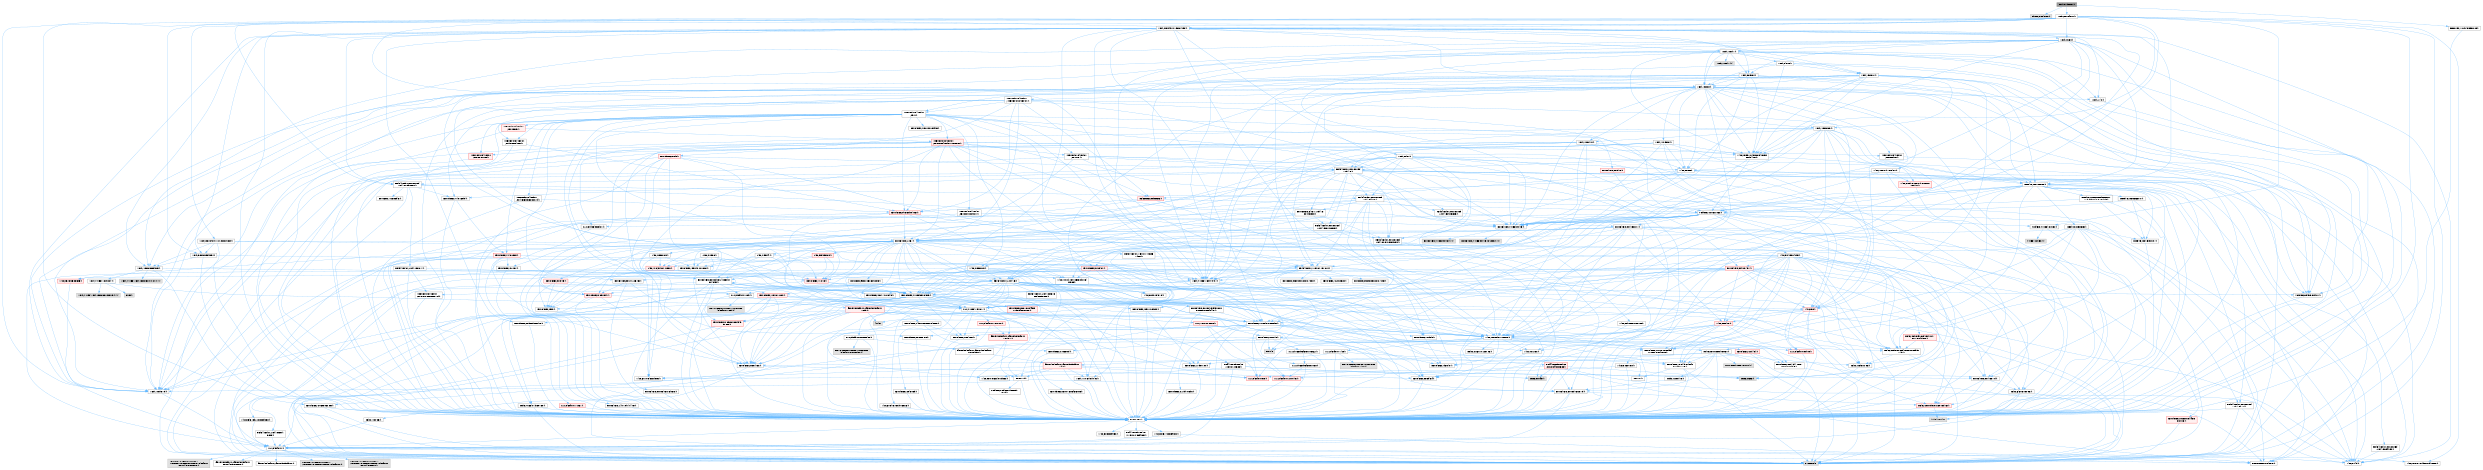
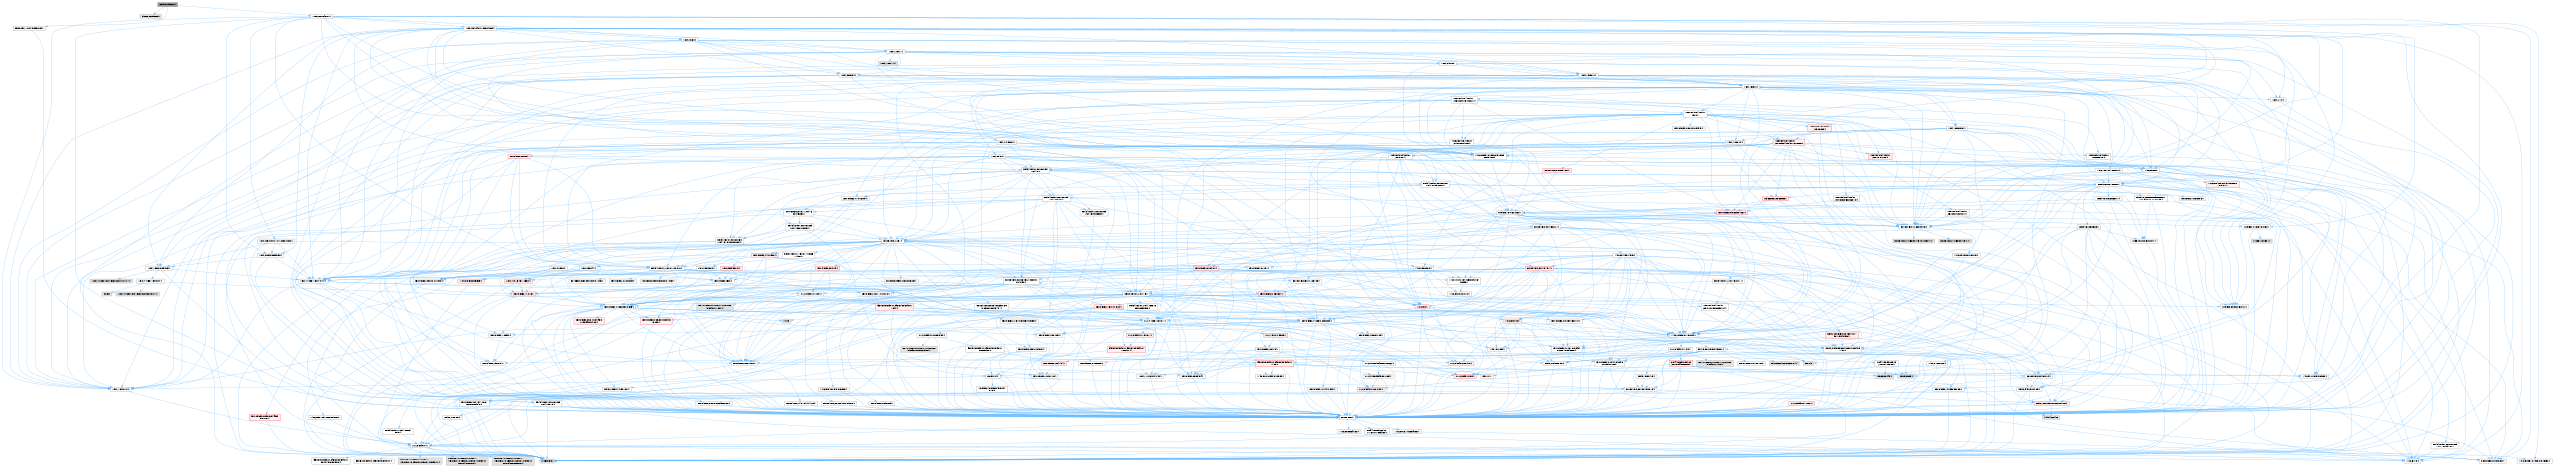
node "Containers/Sorting.h": label "Containers/Sorting.h" -> "Containers/SortedMap.h"
node "HAL/CriticalSection.h": removed
edge "Misc/LargeWorldCoordinates Serializer.h" -> "Math/UnrealMathUtility.h": now "Math/Plane.h" -> "Math/UnrealMathUtility.h"
edge "Templates/UnrealTemplate.h" -> "Templates/Less.h": reversed
edge "Logging/LogTrace.h" -> "PreprocessorHelpers.h": now "Logging/LogScopedCategory AndVerbosityOverride.h" -> "PreprocessorHelpers.h"
edge "Misc/AssertionMacros.h" -> "Traits/IsTEnumAsByte.h": now "String/FormatStringSan.h" -> "Traits/IsTEnumAsByte.h"
edge "Templates/IsTrivial.h" -> "Templates/IsTriviallyCopy Constructible.h": removed
